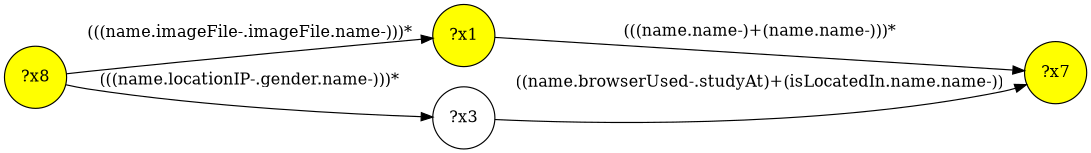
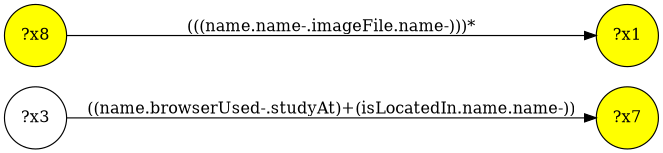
edge "?x8" -> "?x1": label "(((name.imageFile-.imageFile.name-)))*" -> "(((name.name-.imageFile.name-)))*"
edge "?x1" -> "?x7": removed, label "(((name.name-)+(name.name-)))*"
edge "?x8" -> "?x3": removed, label "(((name.locationIP-.gender.name-)))*"
